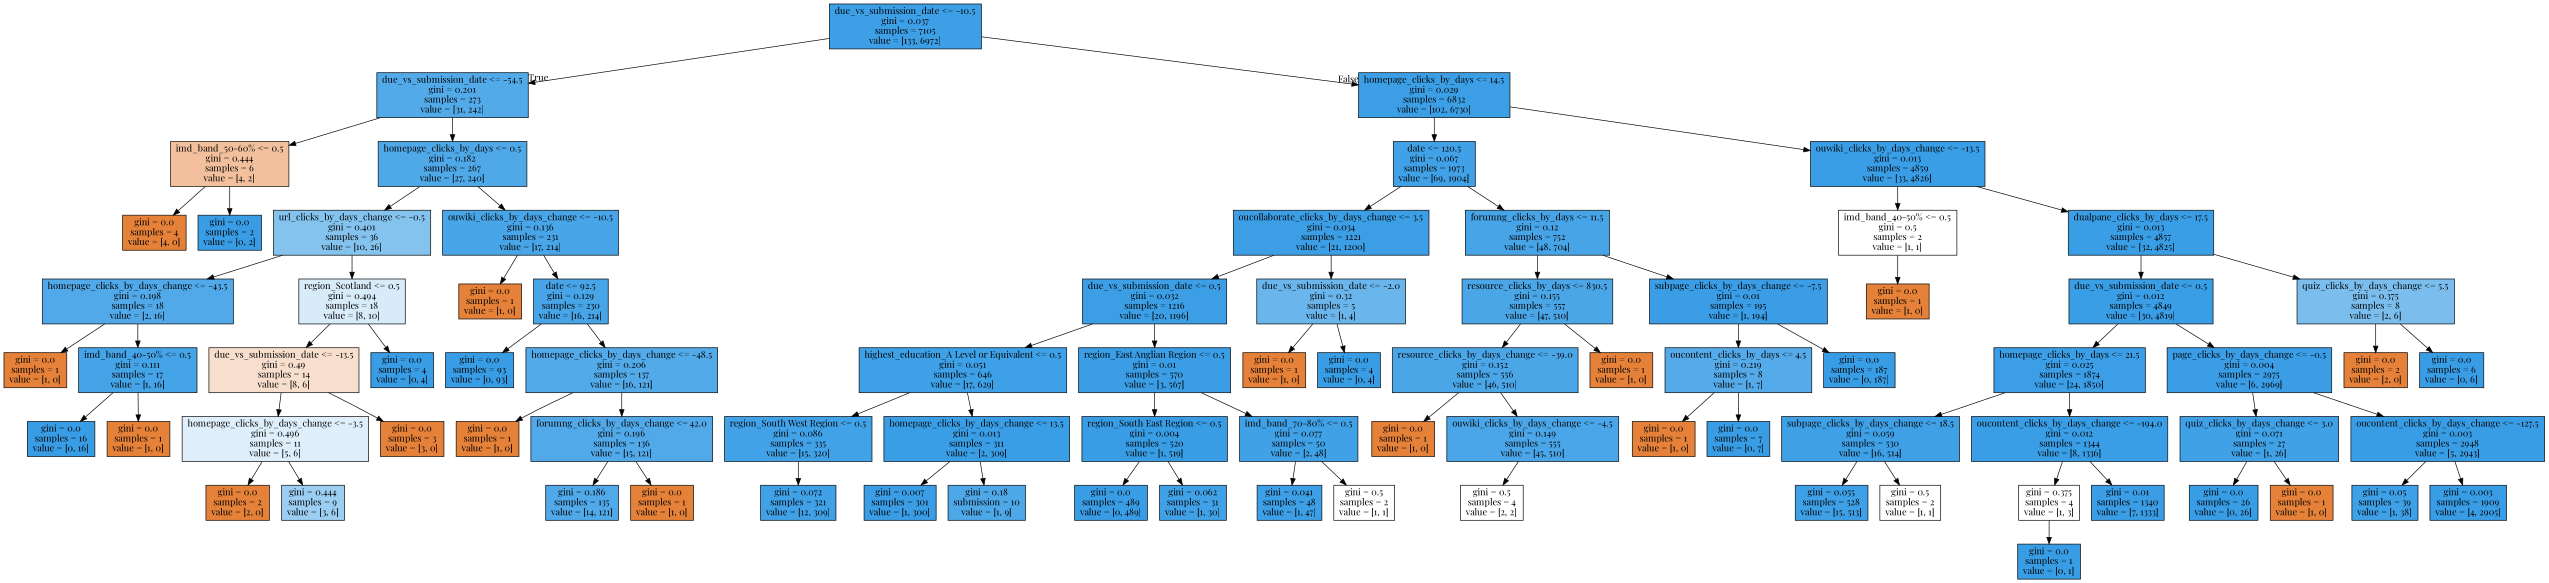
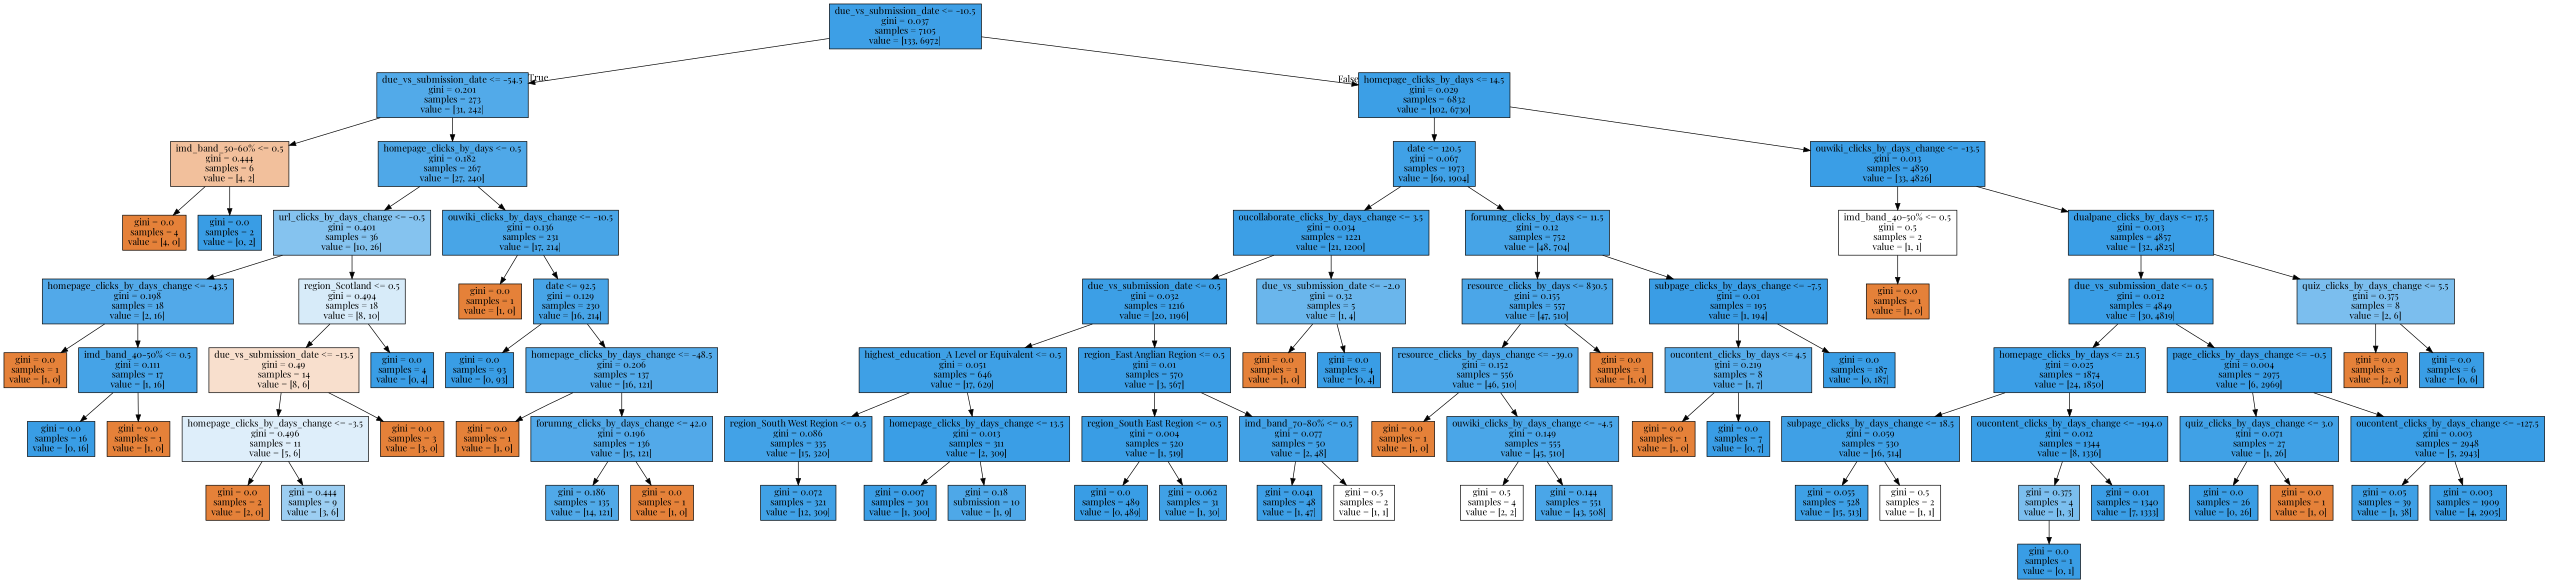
node "gini = 0.144 samples = 551 value = [43, 508]": added
node "gini = 0.375 samples = 4 value = [1, 3]": fillcolor #e5813900 -> #399de5aa
